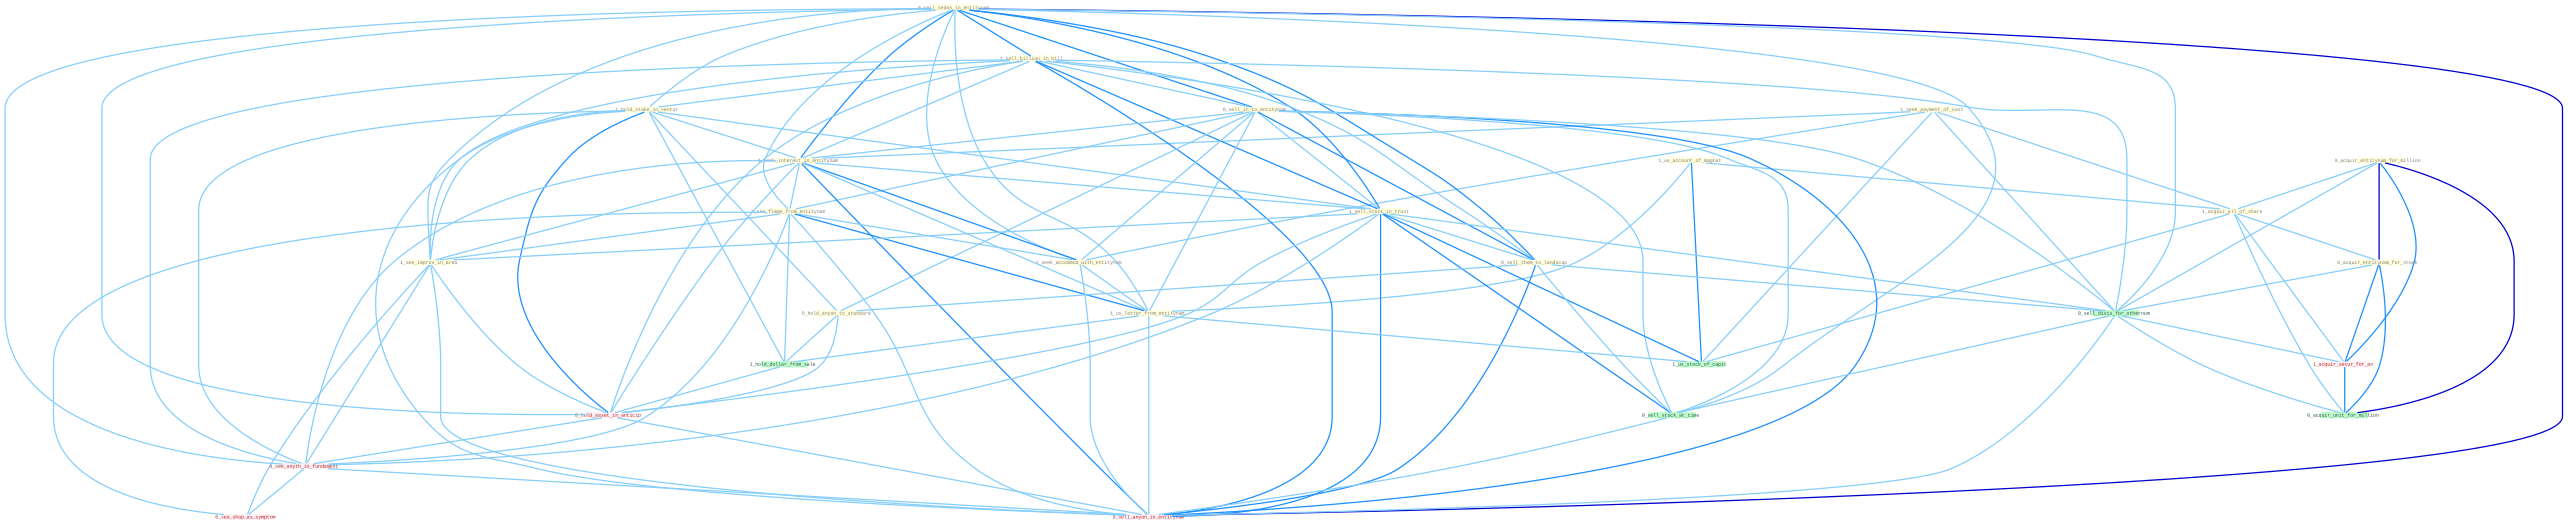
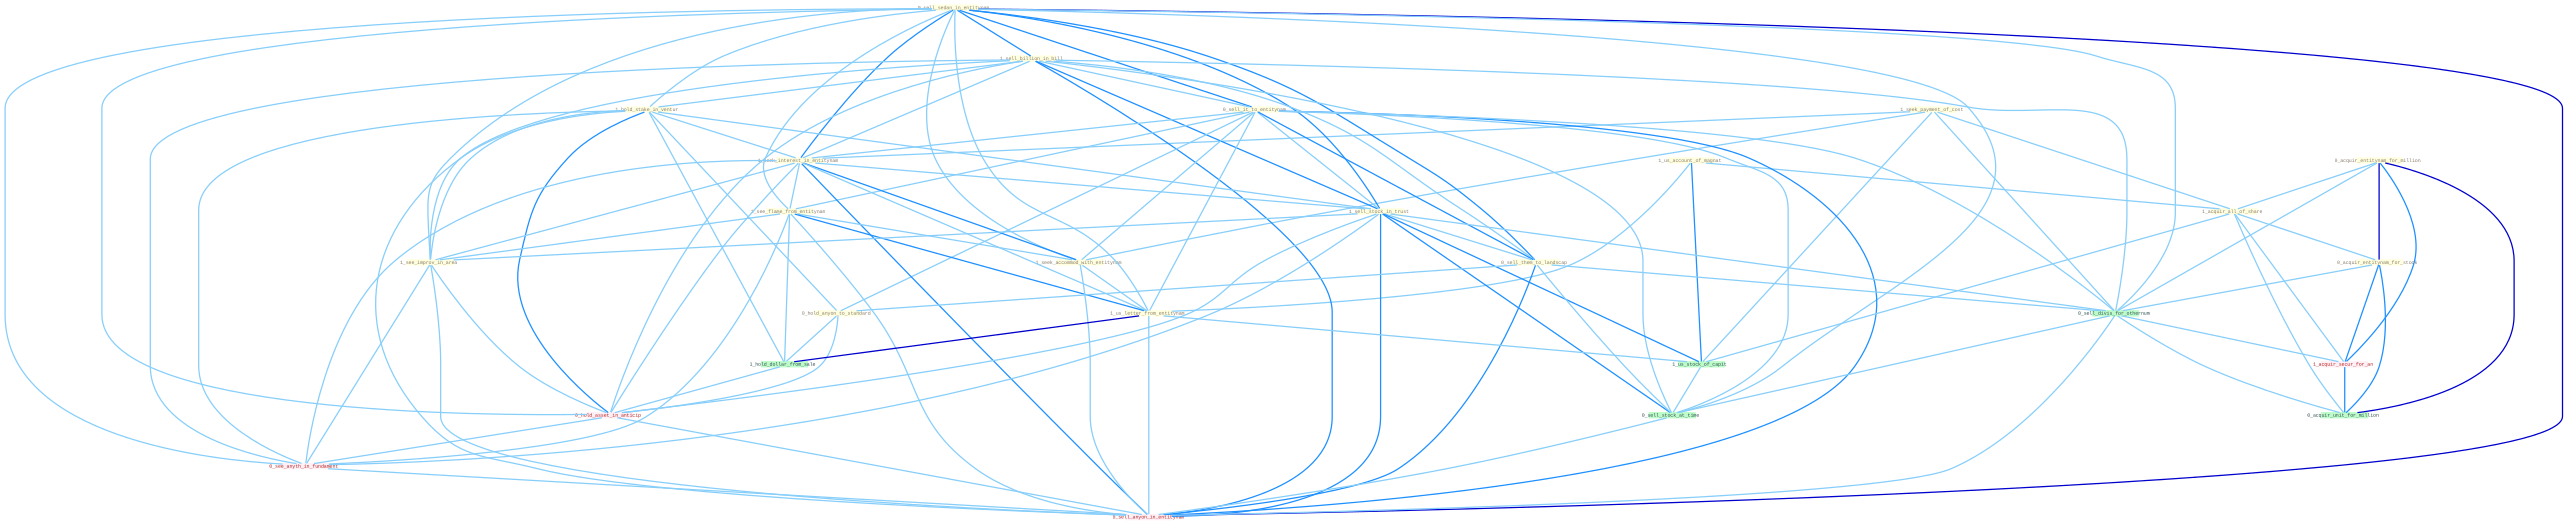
edge "1_us_letter_from_entitynam" -- "1_hold_dollar_from_sale": color #87cefa -> #0000cd
edge "1_us_stock_of_capit" -- "0_sell_stock_at_time": added
node "0_see_shop_as_symptom": removed
